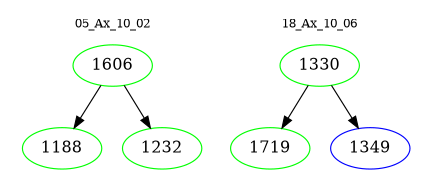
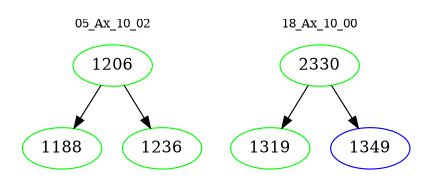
cluster "18_Ax_10_06": label "18_Ax_10_06" -> "18_Ax_10_00"
node "1606": label "1606" -> "1206"
node "1330": label "1330" -> "2330"
node "1232": label "1232" -> "1236"
node "1719": label "1719" -> "1319"
